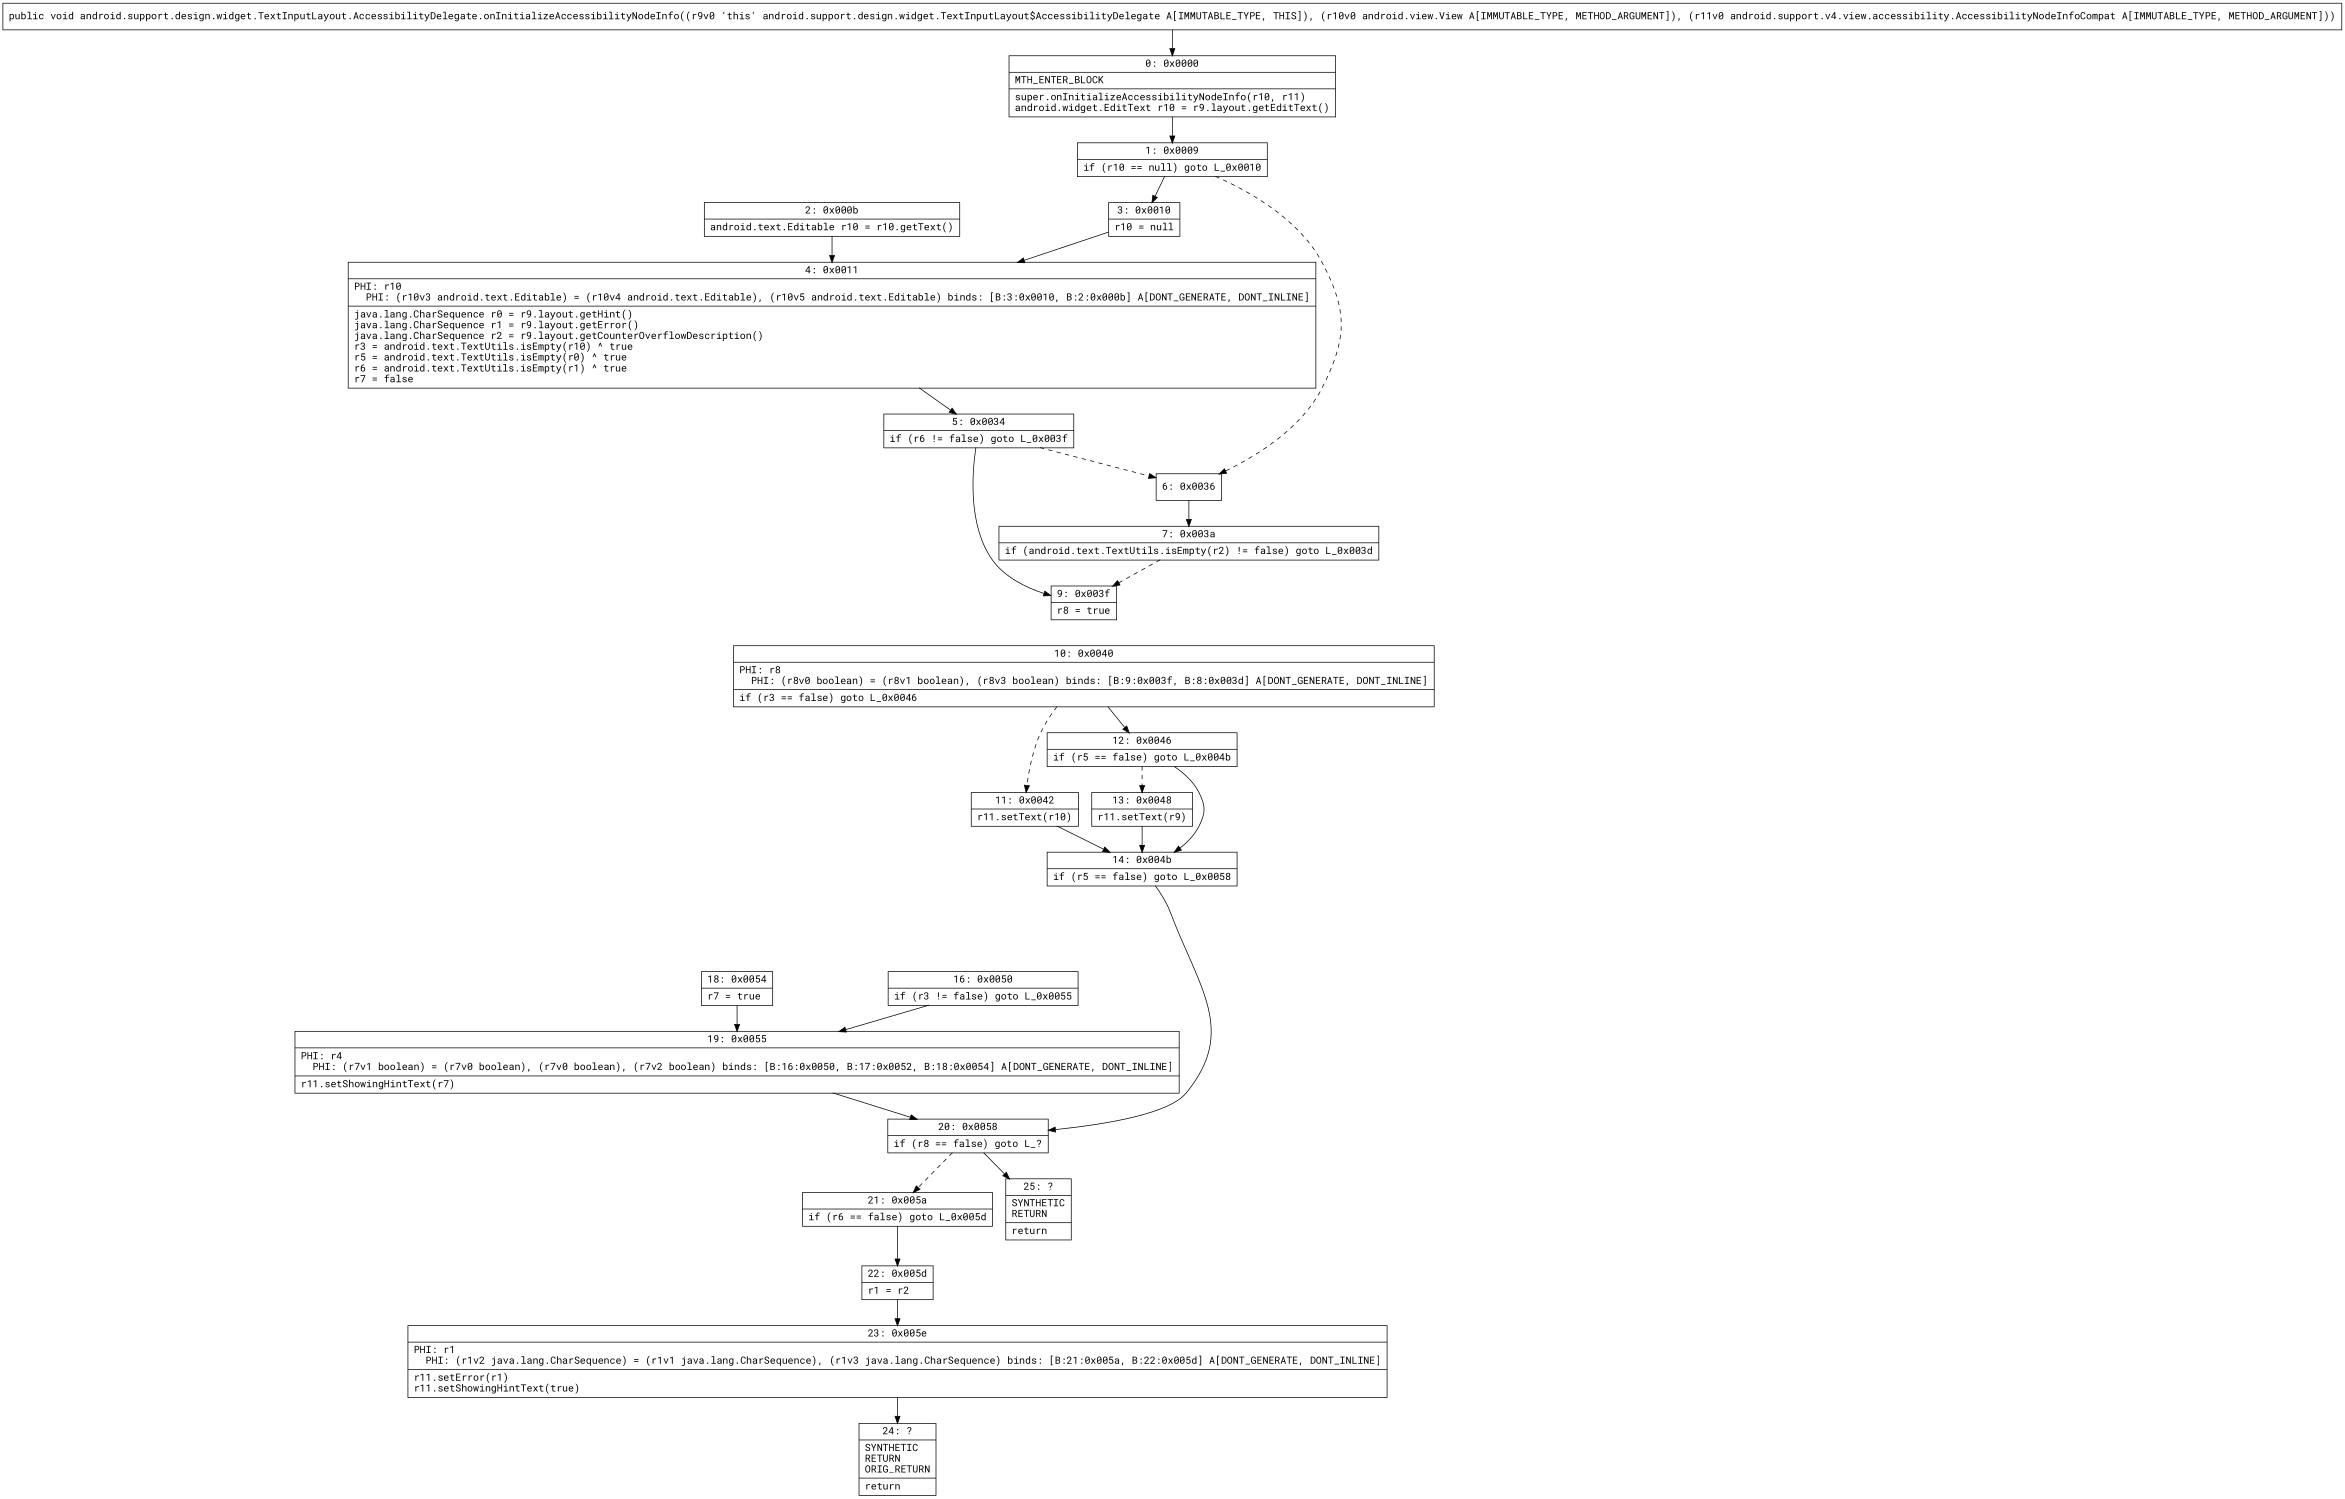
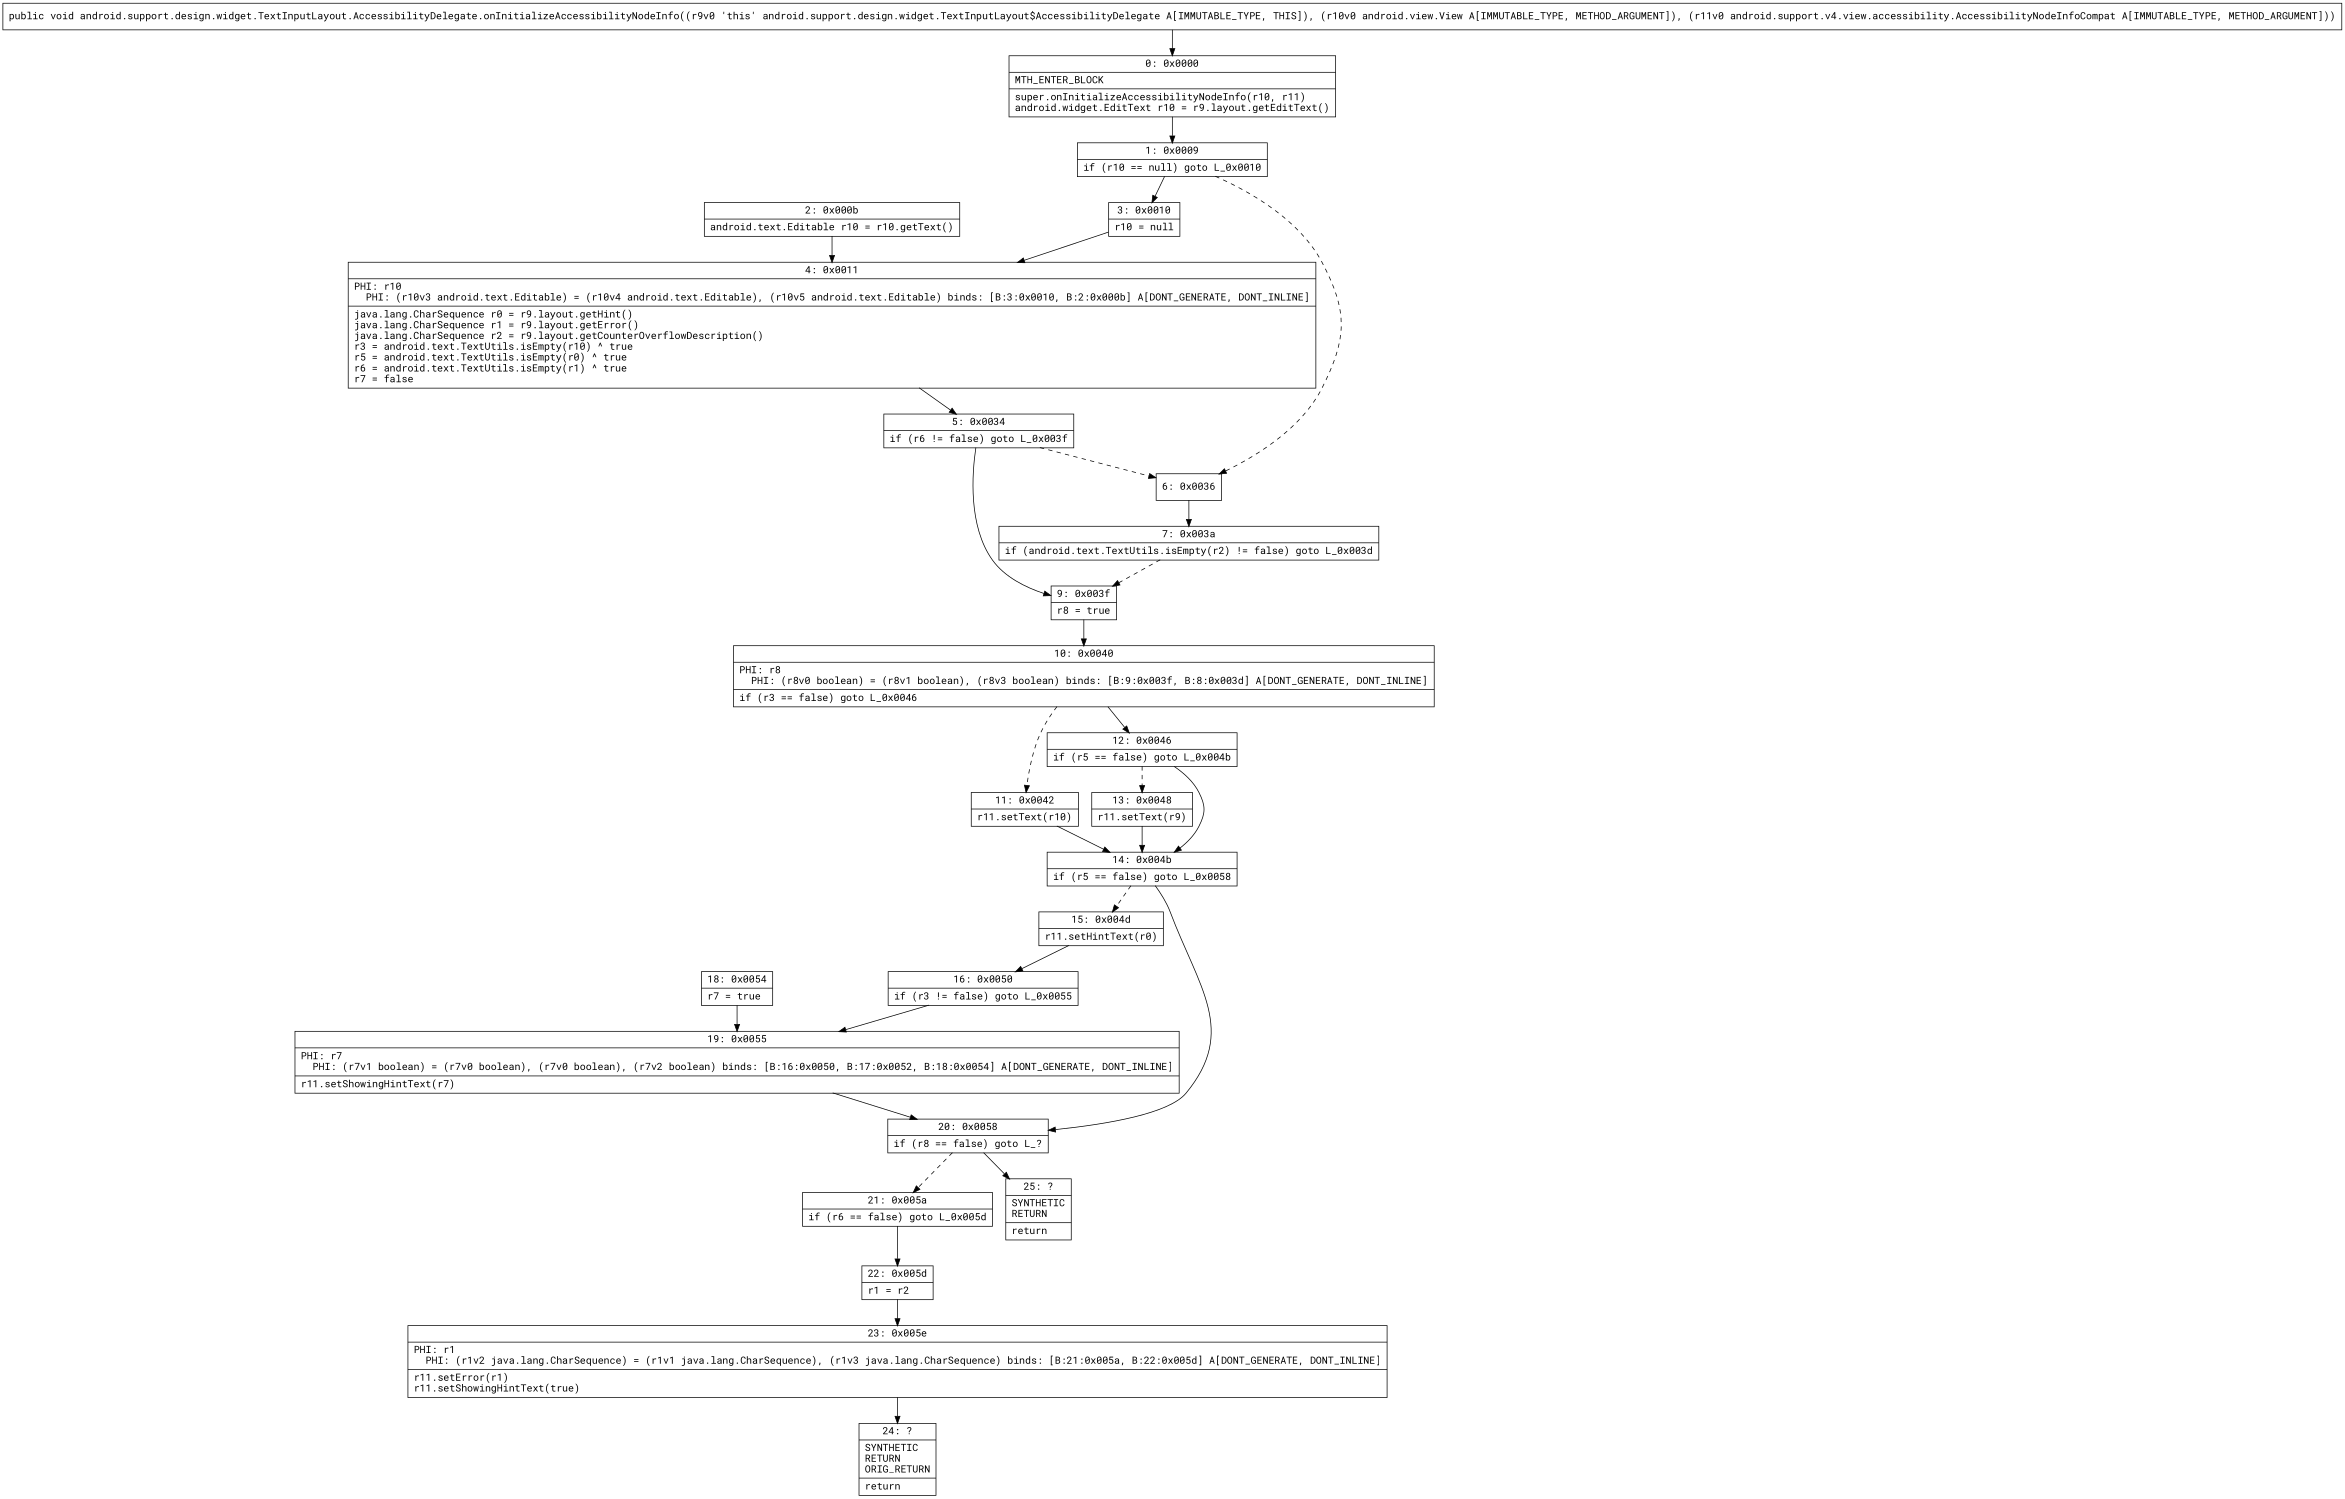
edge "9: 0x003f" -> "10: 0x0040": added
node "15: 0x004d": added
node "19: 0x0055": text "PHI: r4" -> "PHI: r7"
